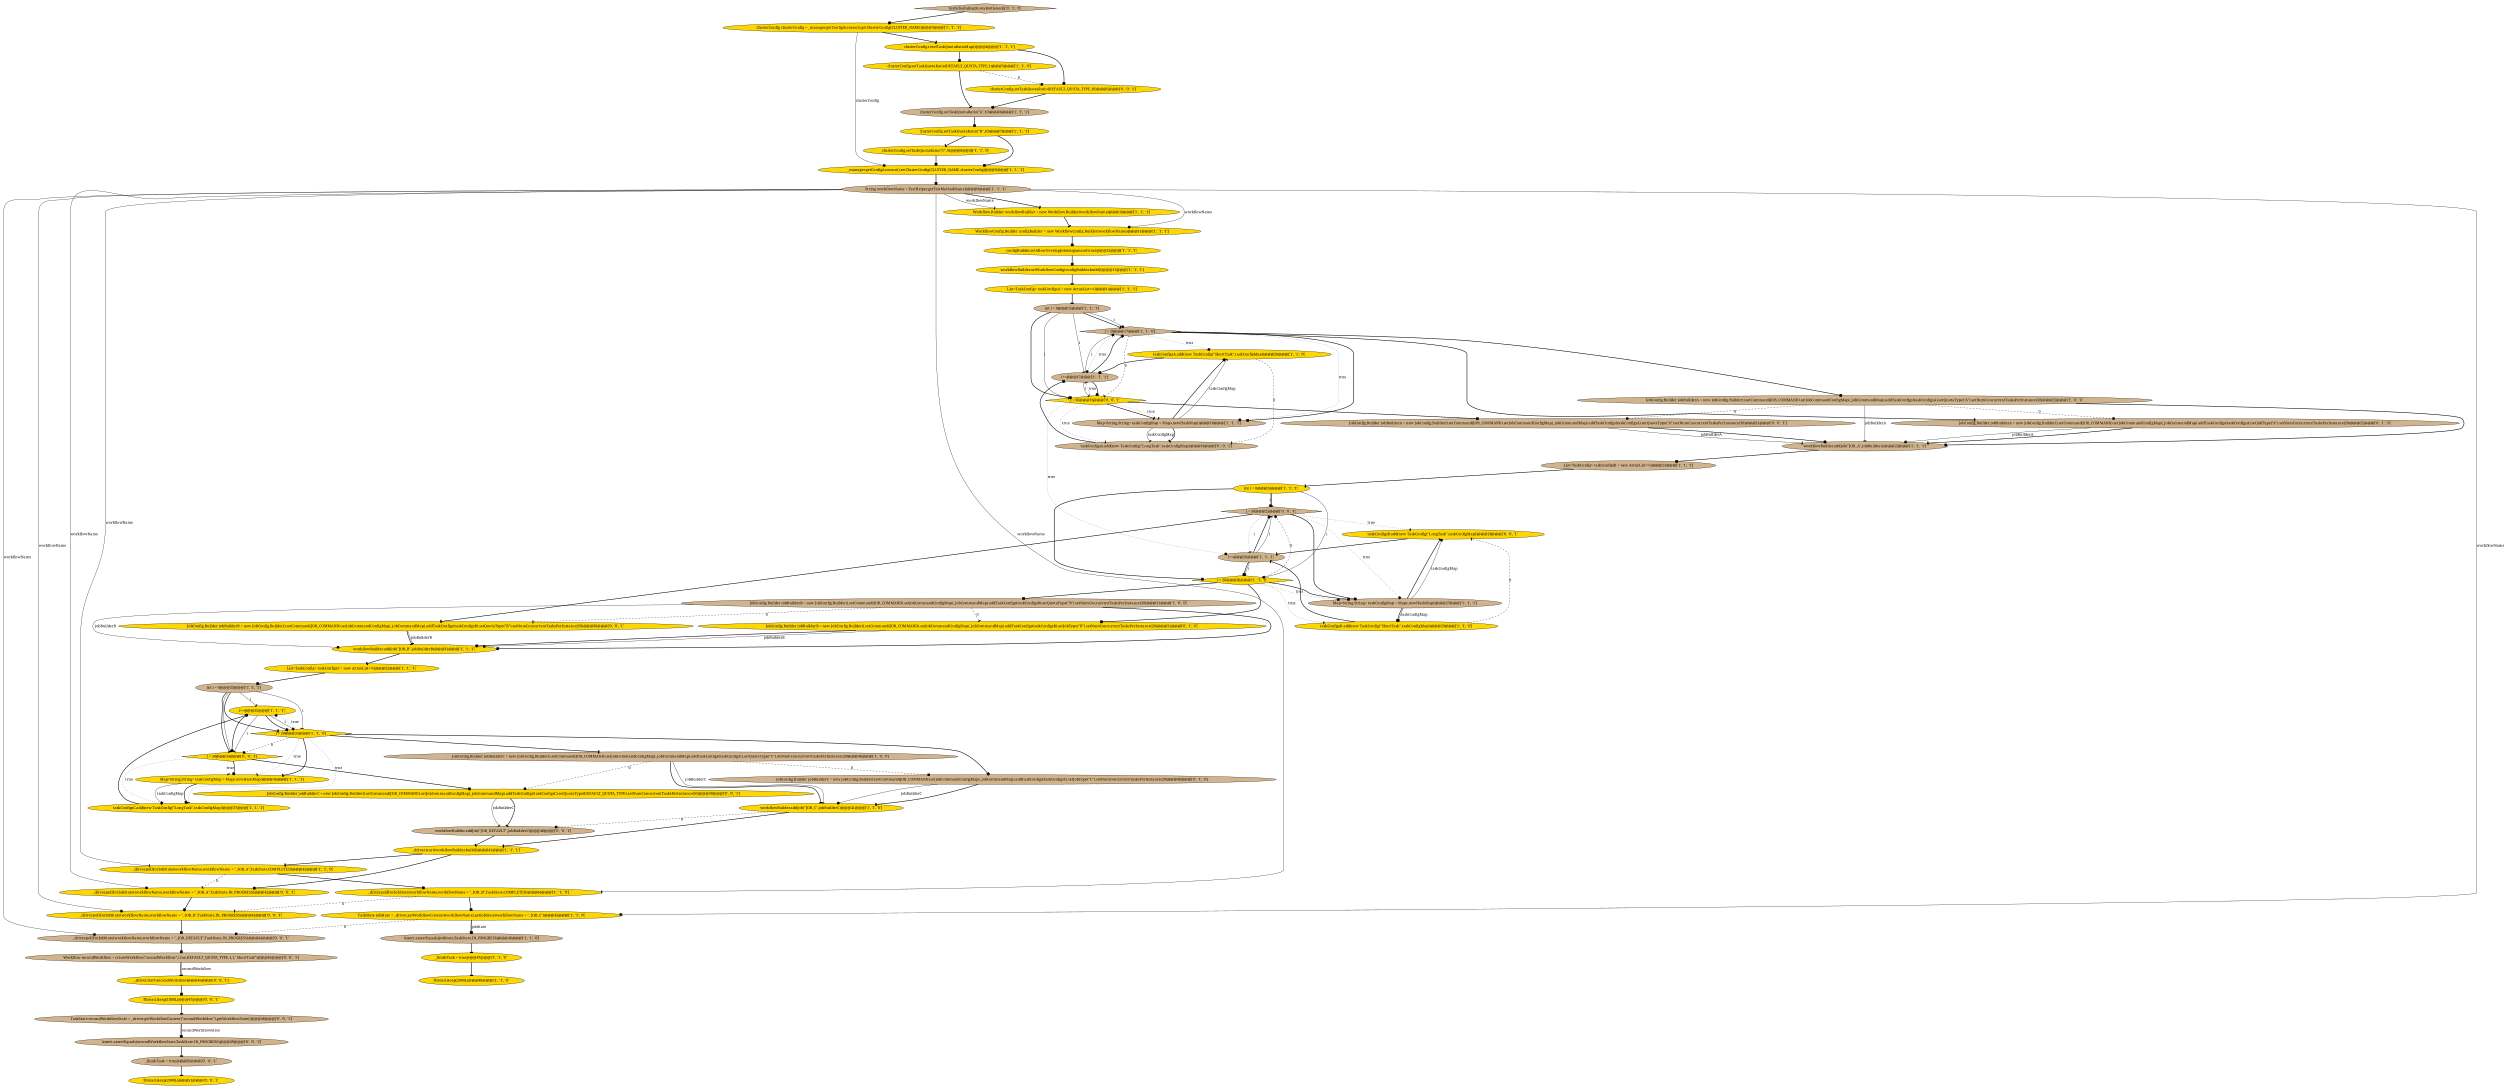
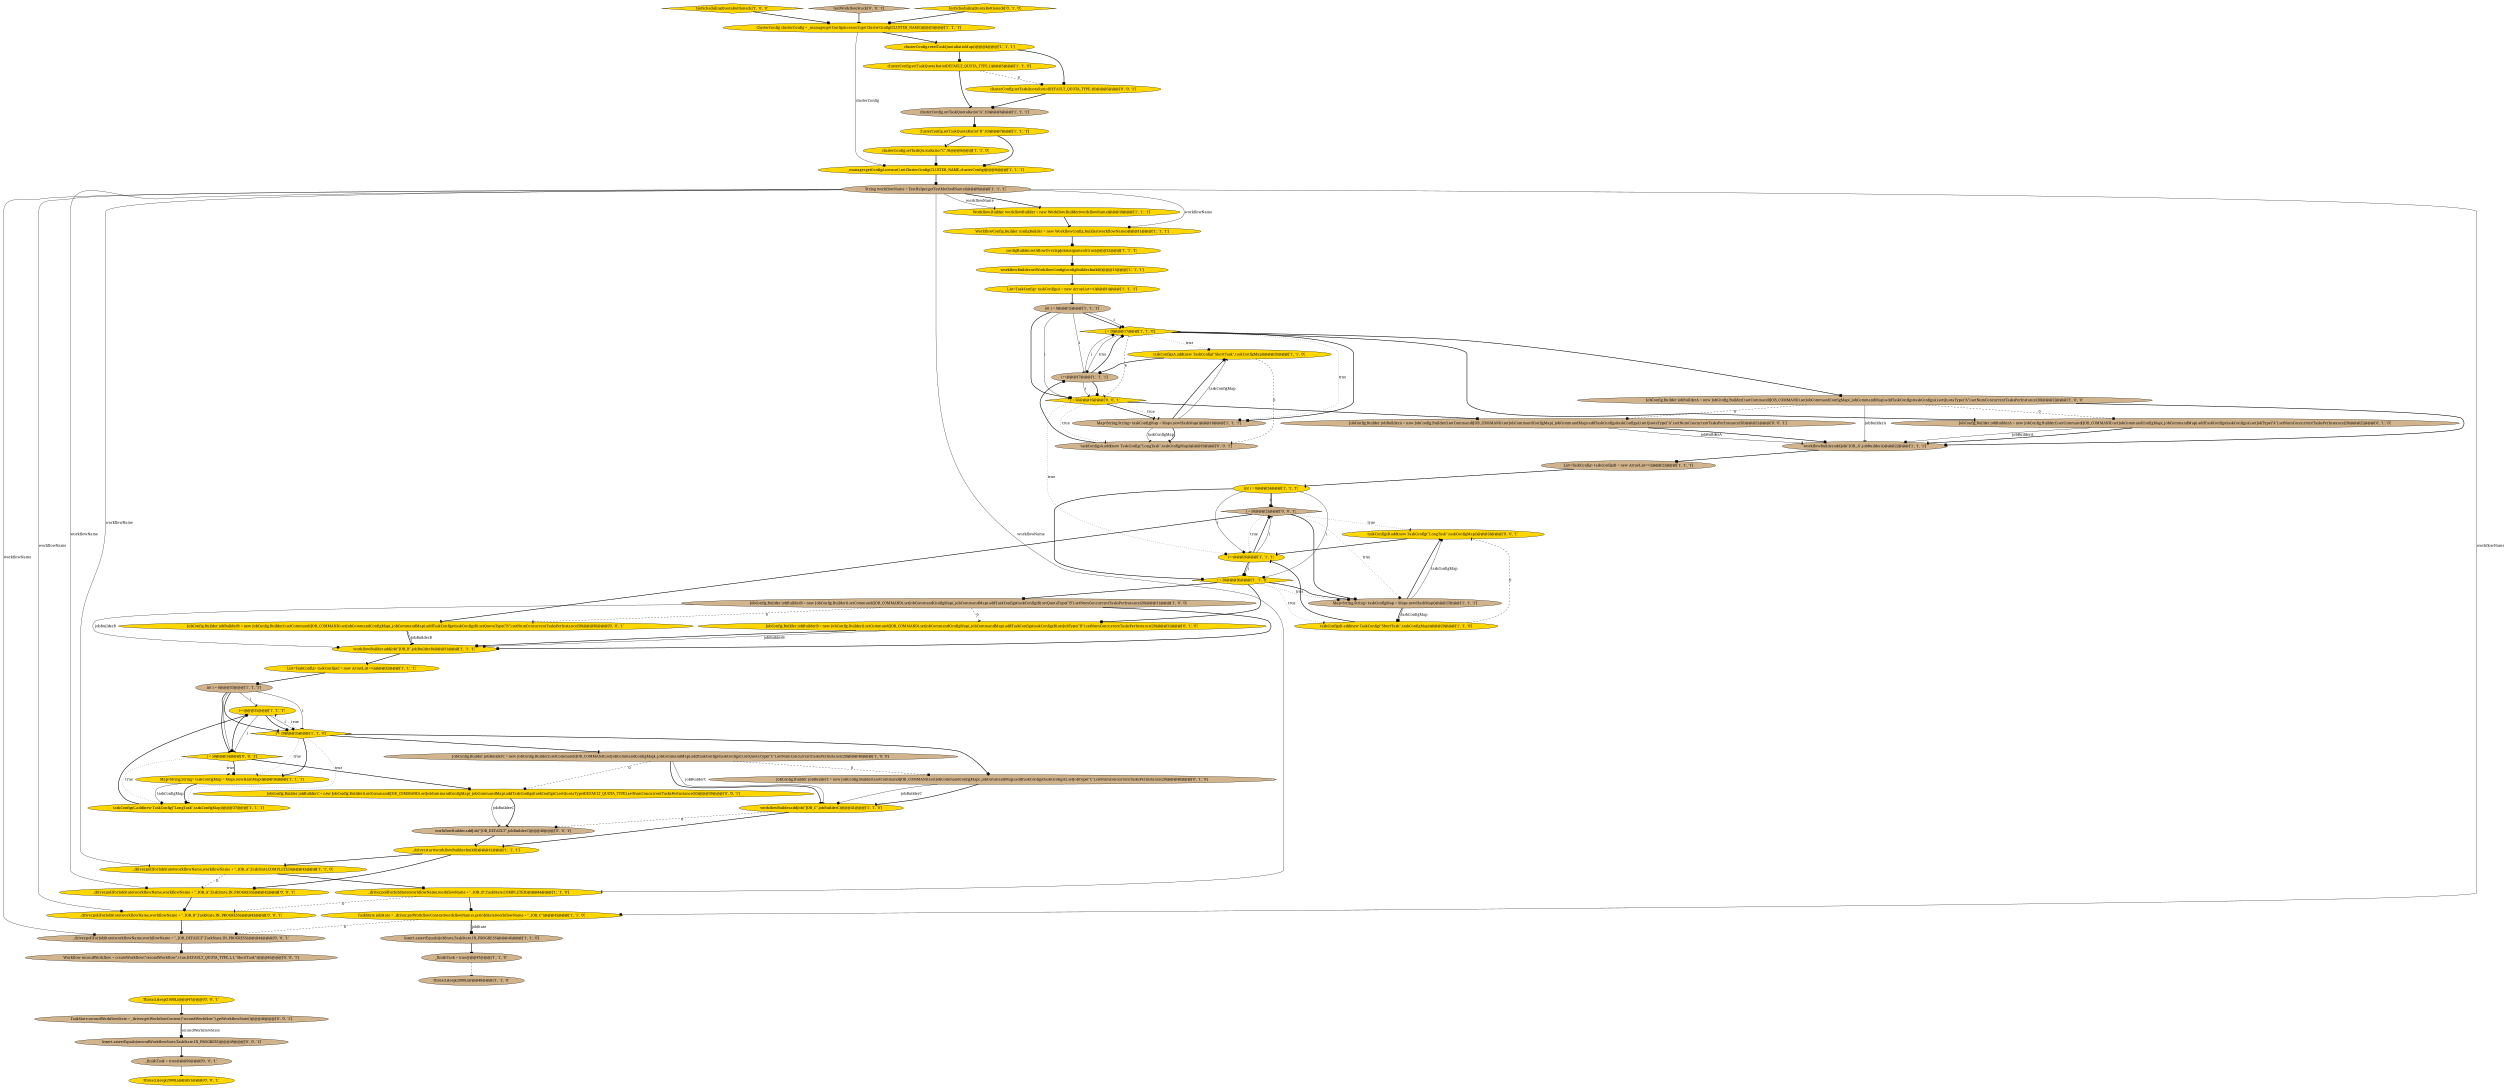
node "testSchedulingQuotaBottleneck['1', '0', '0']": added
node "testWorkflowStuck['0', '0', '1']": added
node "testSchedulingQuotaBottleneck['0', '1', '0']": fillcolor tan -> gold
node "i < 20@@@17@@@['1', '1', '0']": fillcolor tan -> gold
edge "i < 20@@@17@@@['1', '1', '0']" -> "i++@@@17@@@['1', '1', '1']": style dotted -> solid
edge "i < 50@@@16@@@['0', '0', '1']" -> "i++@@@17@@@['1', '1', '1']": removed, label "true"
edge "int i = 0@@@24@@@['1', '1', '1']" -> "i++@@@26@@@['1', '1', '1']": added, label "i"
edge "i < 50@@@25@@@['0', '0', '1']" -> "i++@@@26@@@['1', '1', '1']": label "i" -> "true"
edge "i < 20@@@26@@@['1', '1', '0']" -> "i < 50@@@25@@@['0', '0', '1']": removed, label "0"
node "i++@@@26@@@['1', '1', '1']": fillcolor tan -> gold
edge "i < 20@@@35@@@['1', '1', '0']" -> "i++@@@35@@@['1', '1', '1']": arrowhead box -> tee
edge "i < 20@@@35@@@['1', '1', '0']" -> "i < 50@@@34@@@['0', '0', '1']": removed, label "0"
node "_finishTask = true@@@47@@@['1', '1', '0']": fillcolor gold -> tan
edge "_finishTask = true@@@47@@@['1', '1', '0']" -> "Thread.sleep(2000L)@@@48@@@['1', '1', '0']": style bold -> dashed
node "_driver.start(secondWorkflow)@@@46@@@['0', '0', '1']": removed
node "Thread.sleep(2000L)@@@48@@@['1', '1', '0']": fillcolor gold -> tan
edge "_finishTask = true@@@50@@@['0', '0', '1']" -> "Thread.sleep(2000L)@@@51@@@['0', '0', '1']": style bold -> solid
